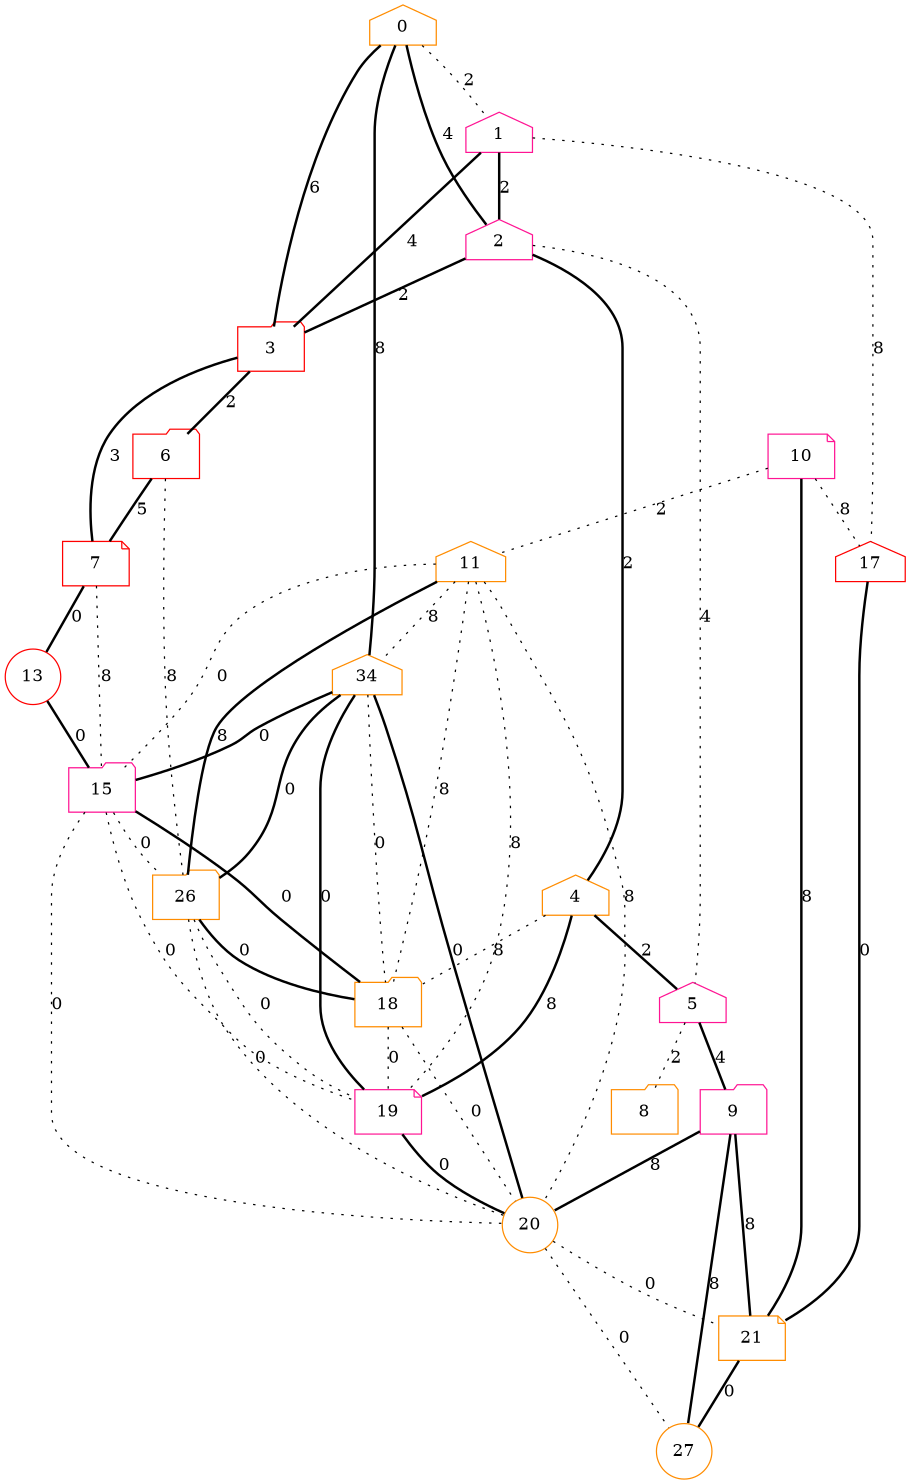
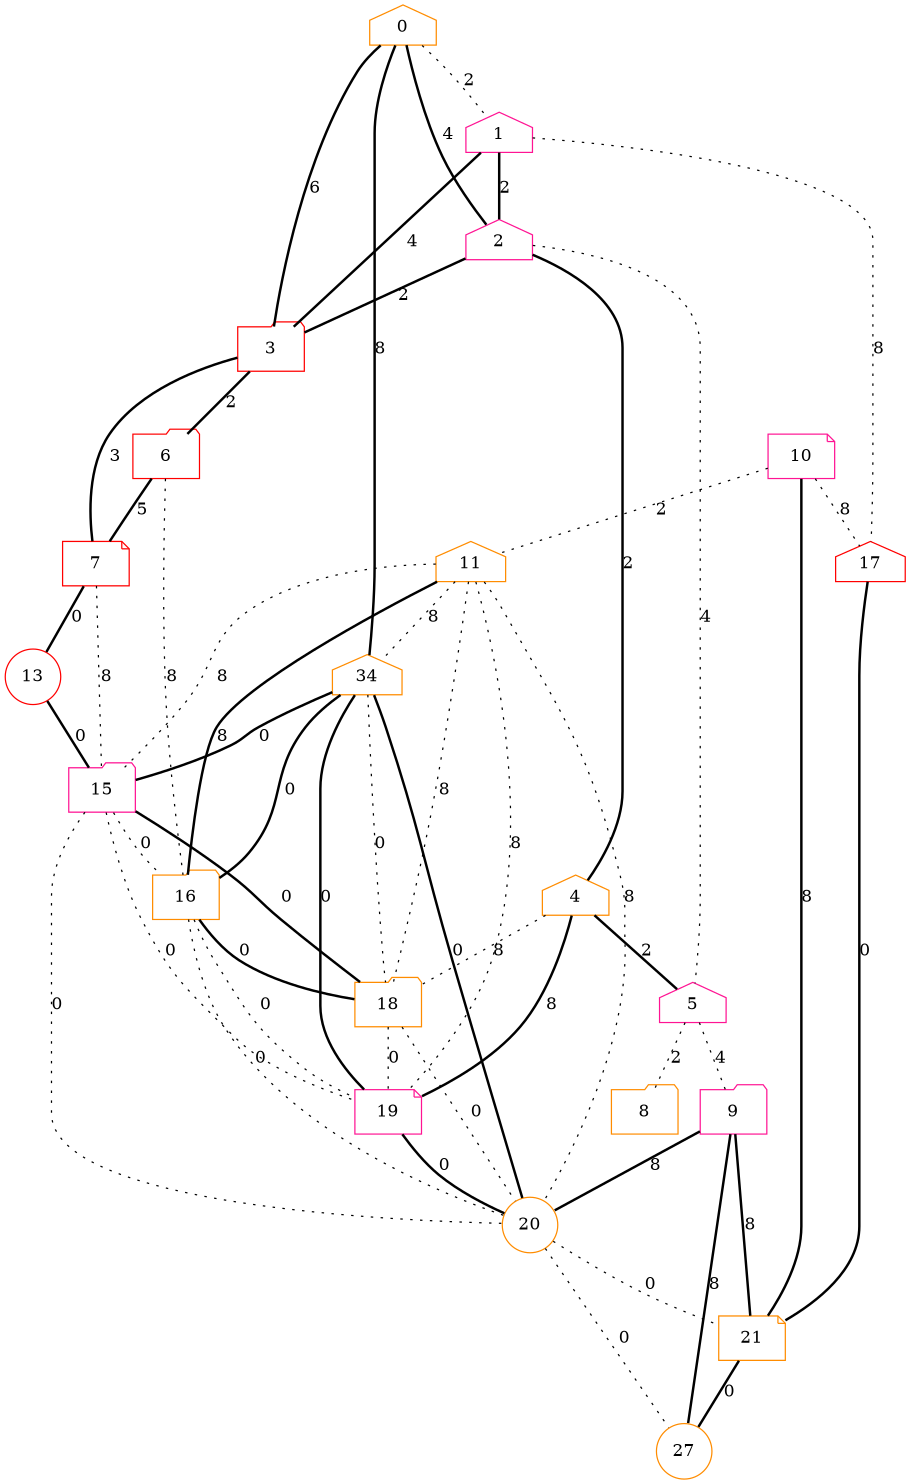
edge "11" -- "15": label "0" -> "8"
node "26": label "26" -> "16"
edge "5" -- "9": style bold -> dotted
